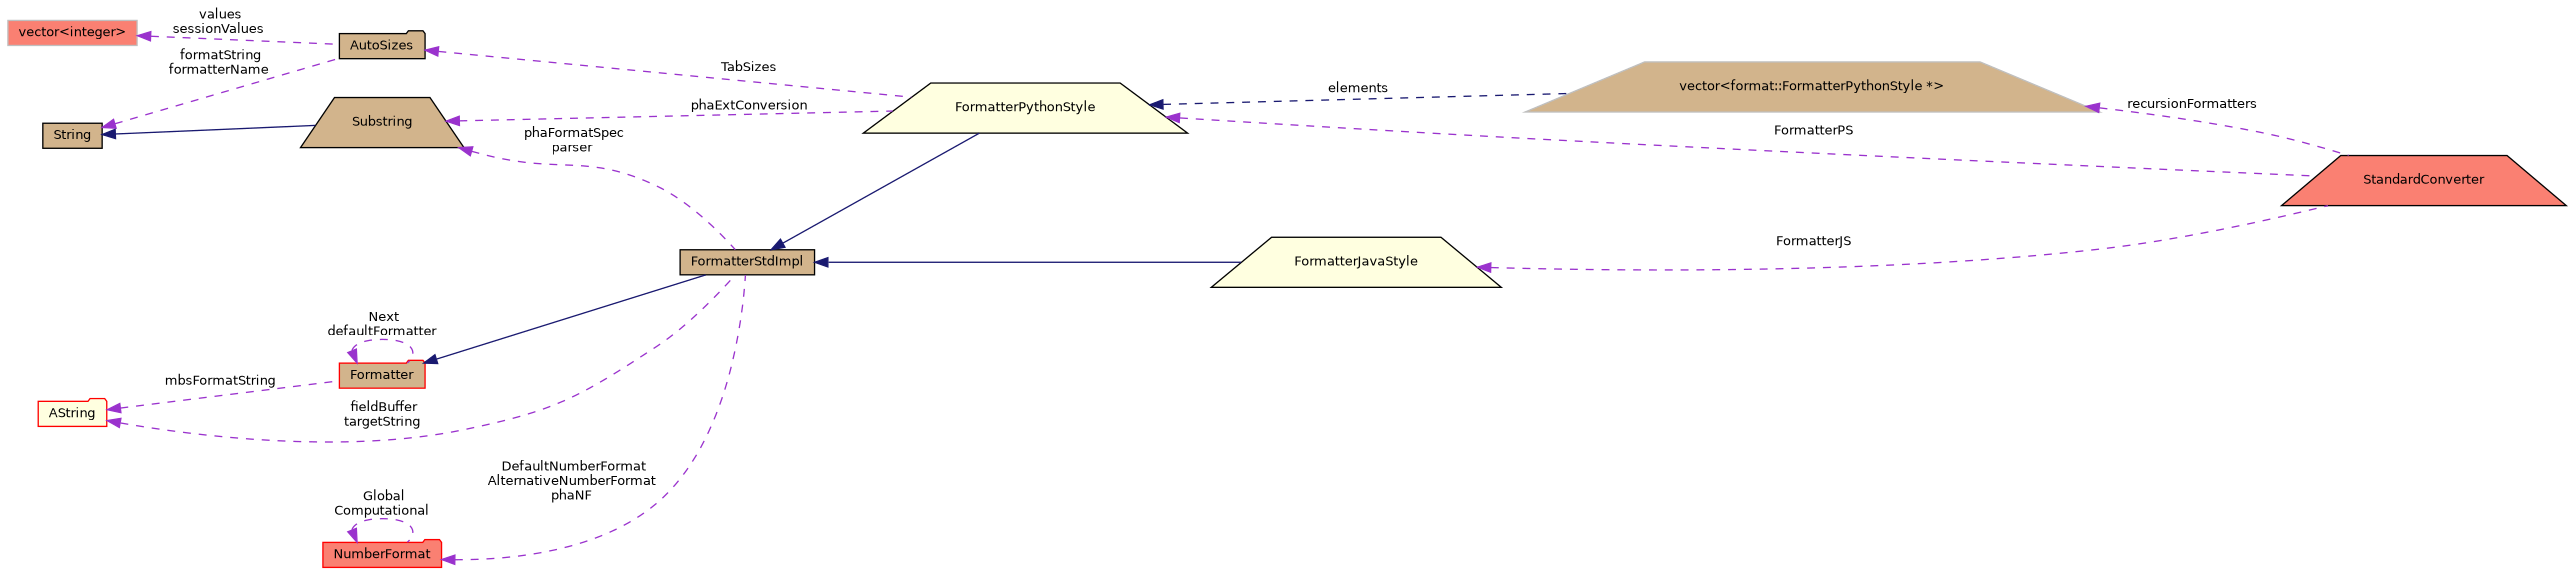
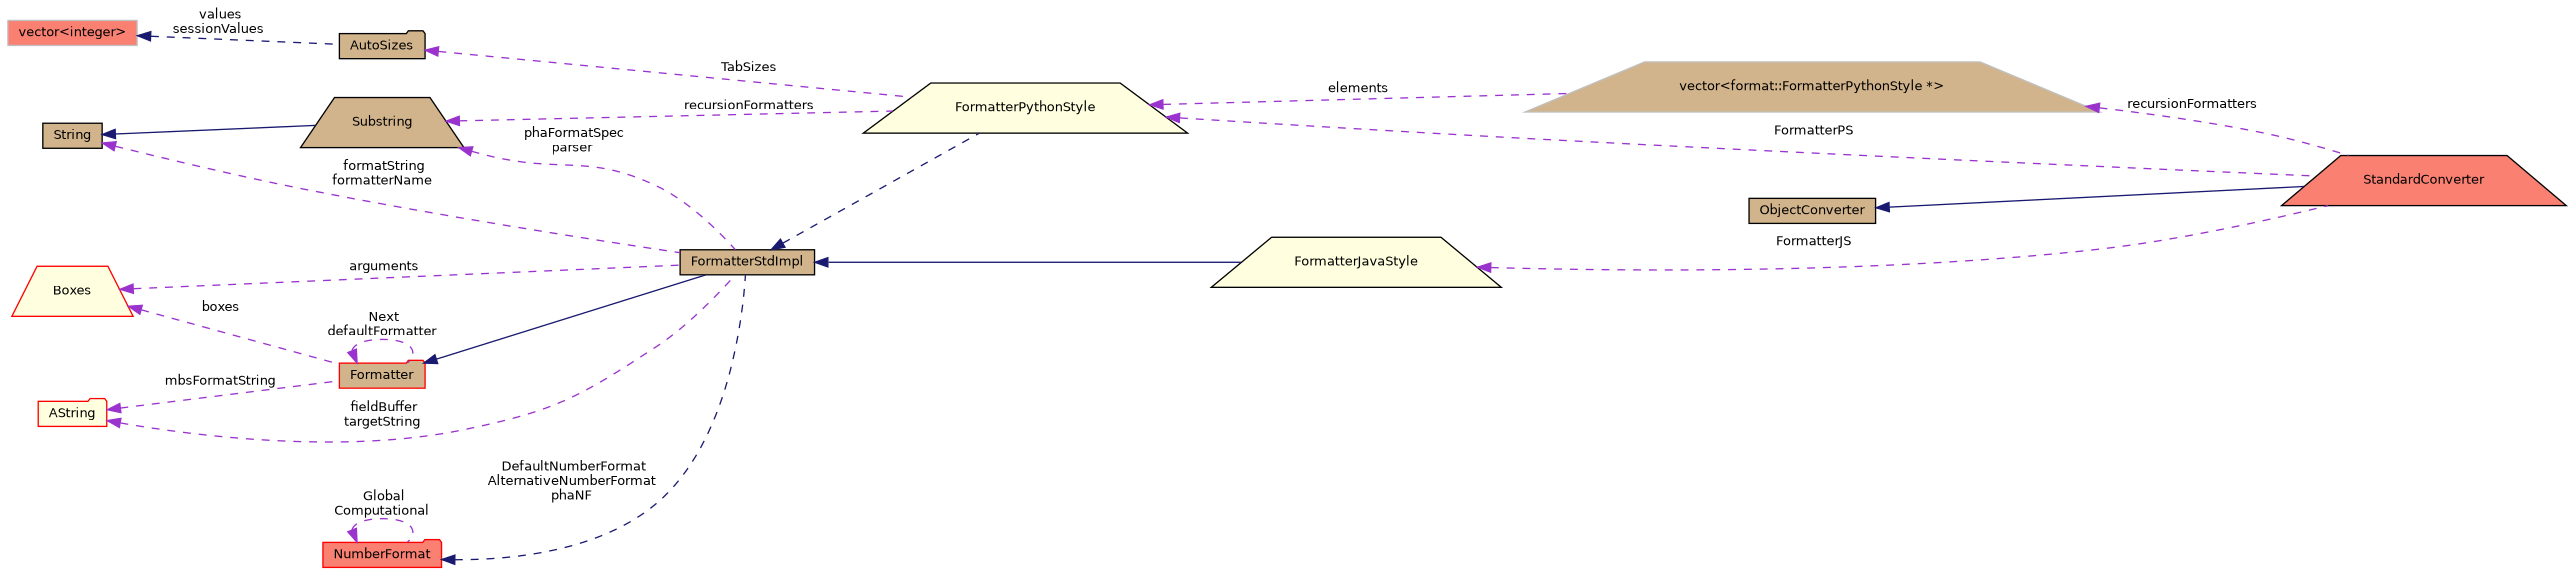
edge "AutoSizes" -> "vector<integer>": color darkorchid3 -> midnightblue
edge "AutoSizes" -> "String": now "FormatterStdImpl" -> "String"
edge "vector<format::FormatterPythonStyle *>" -> "FormatterPythonStyle": color midnightblue -> darkorchid3
edge "FormatterPythonStyle" -> "Substring": label " phaExtConversion" -> " recursionFormatters"
edge "FormatterPythonStyle" -> "FormatterStdImpl": style solid -> dashed
node "ObjectConverter": added
node "Boxes": added
edge "FormatterStdImpl" -> "NumberFormat": color darkorchid3 -> midnightblue
